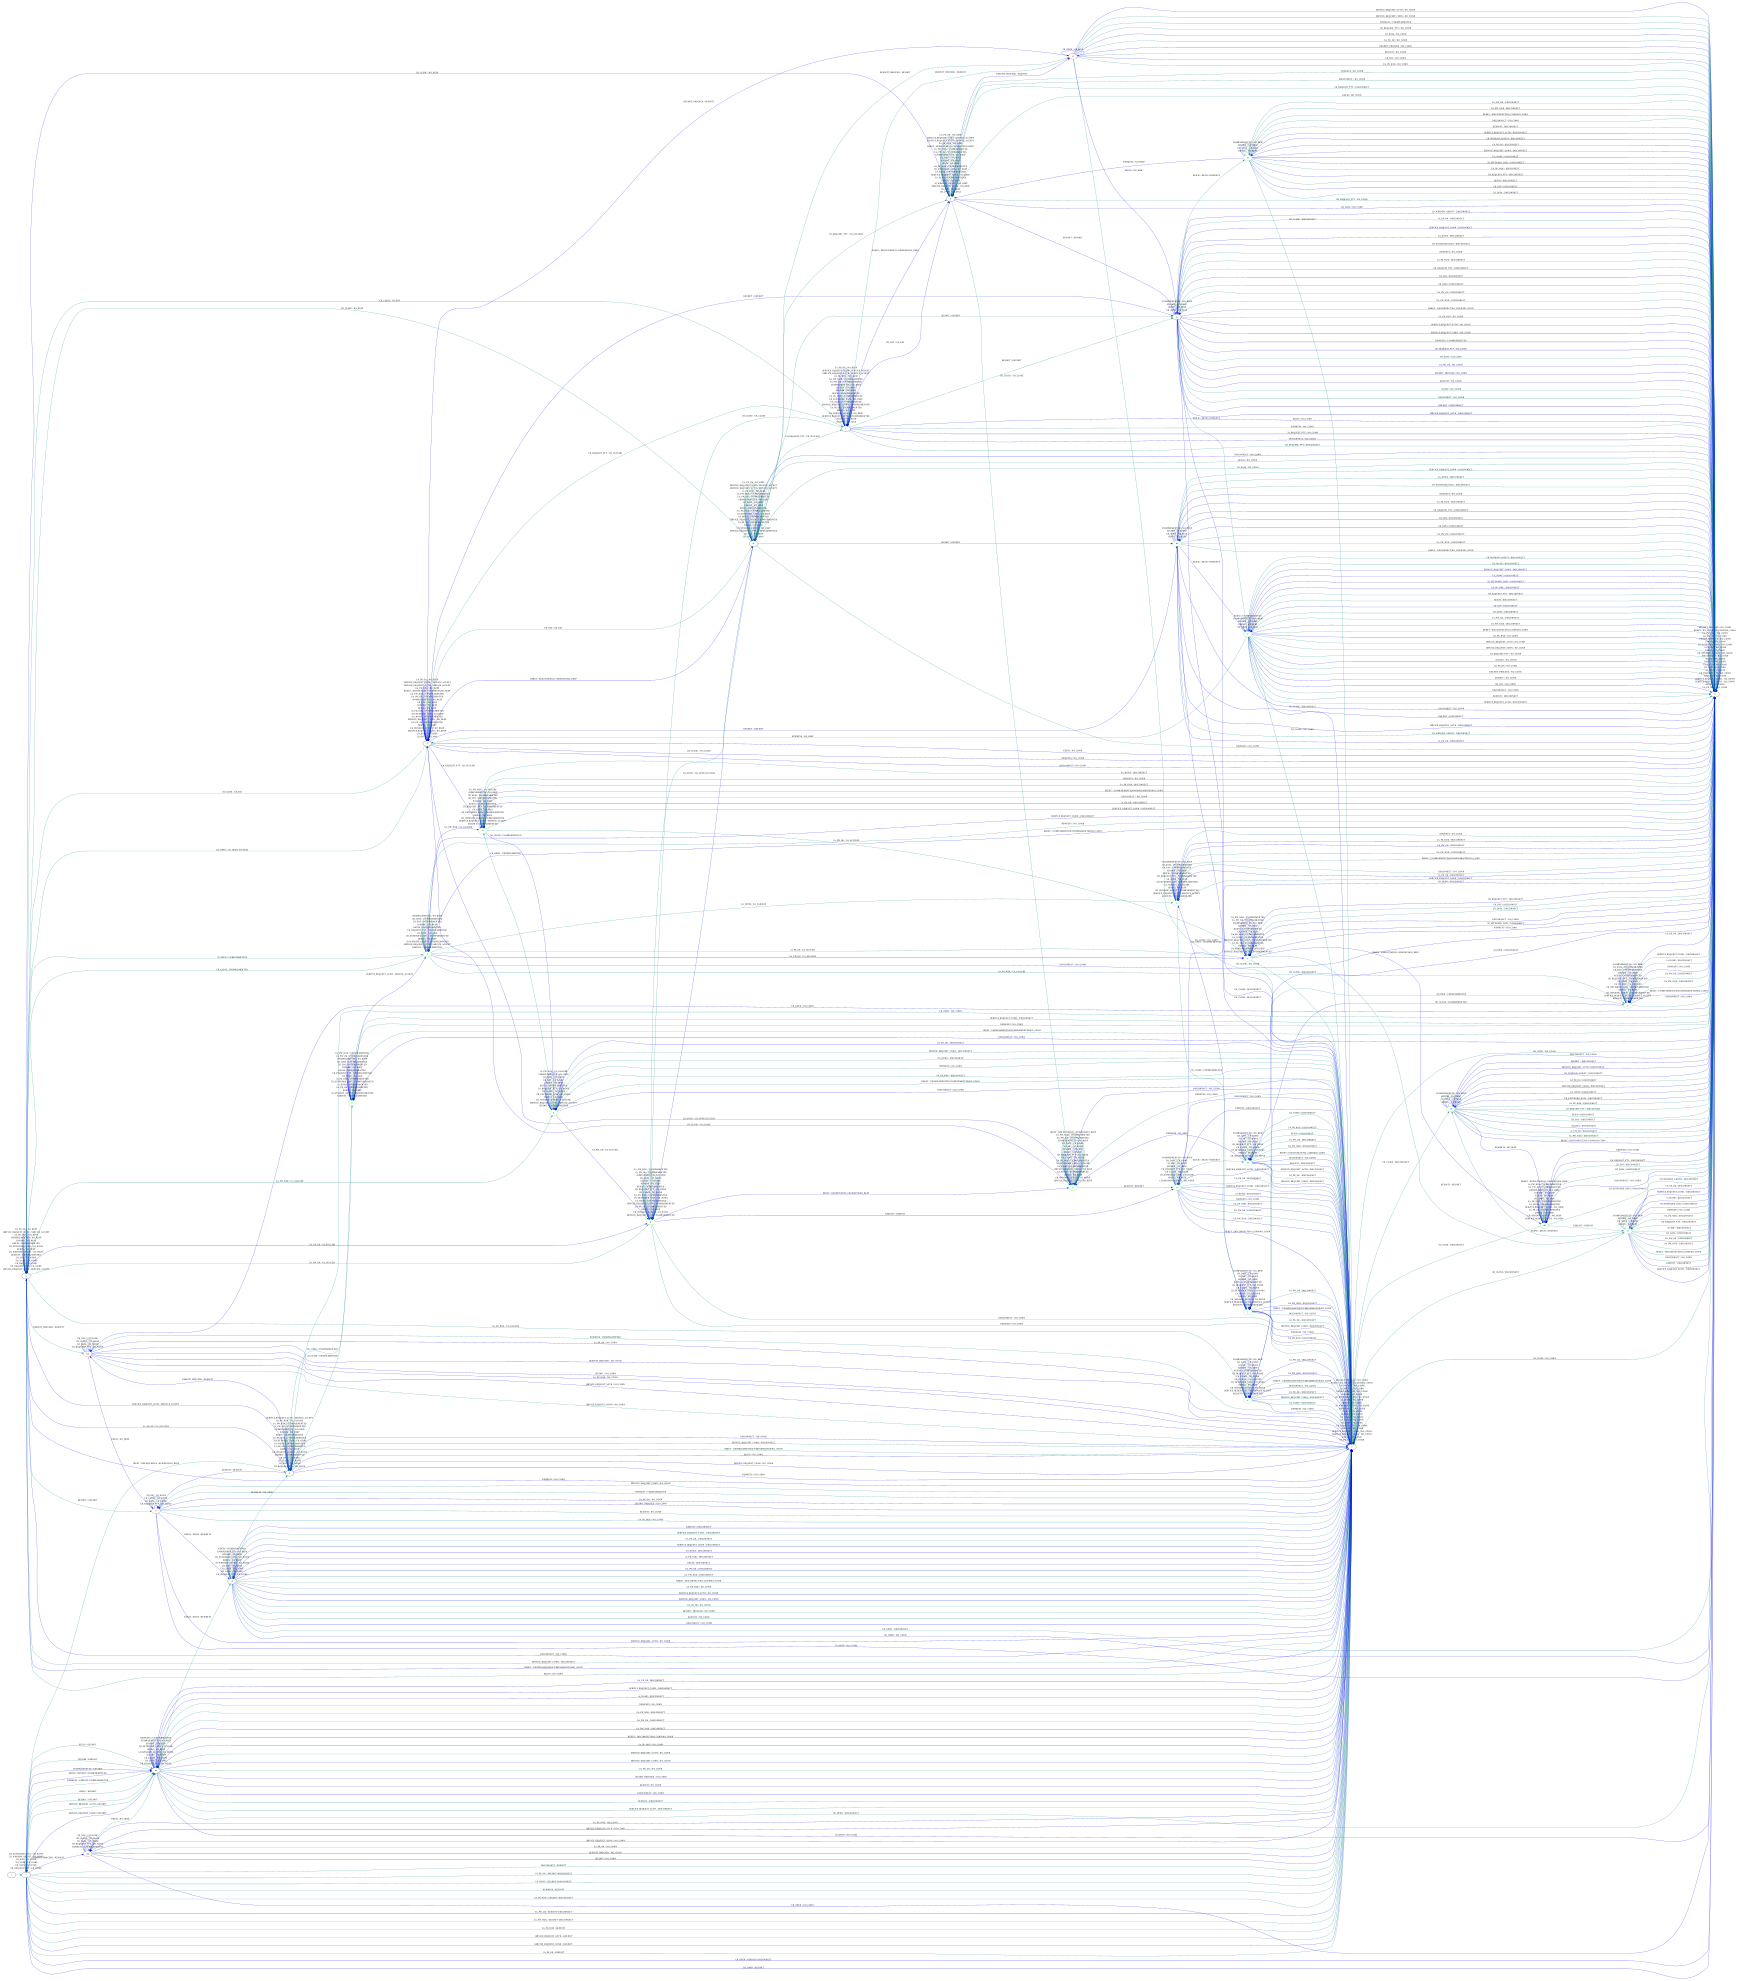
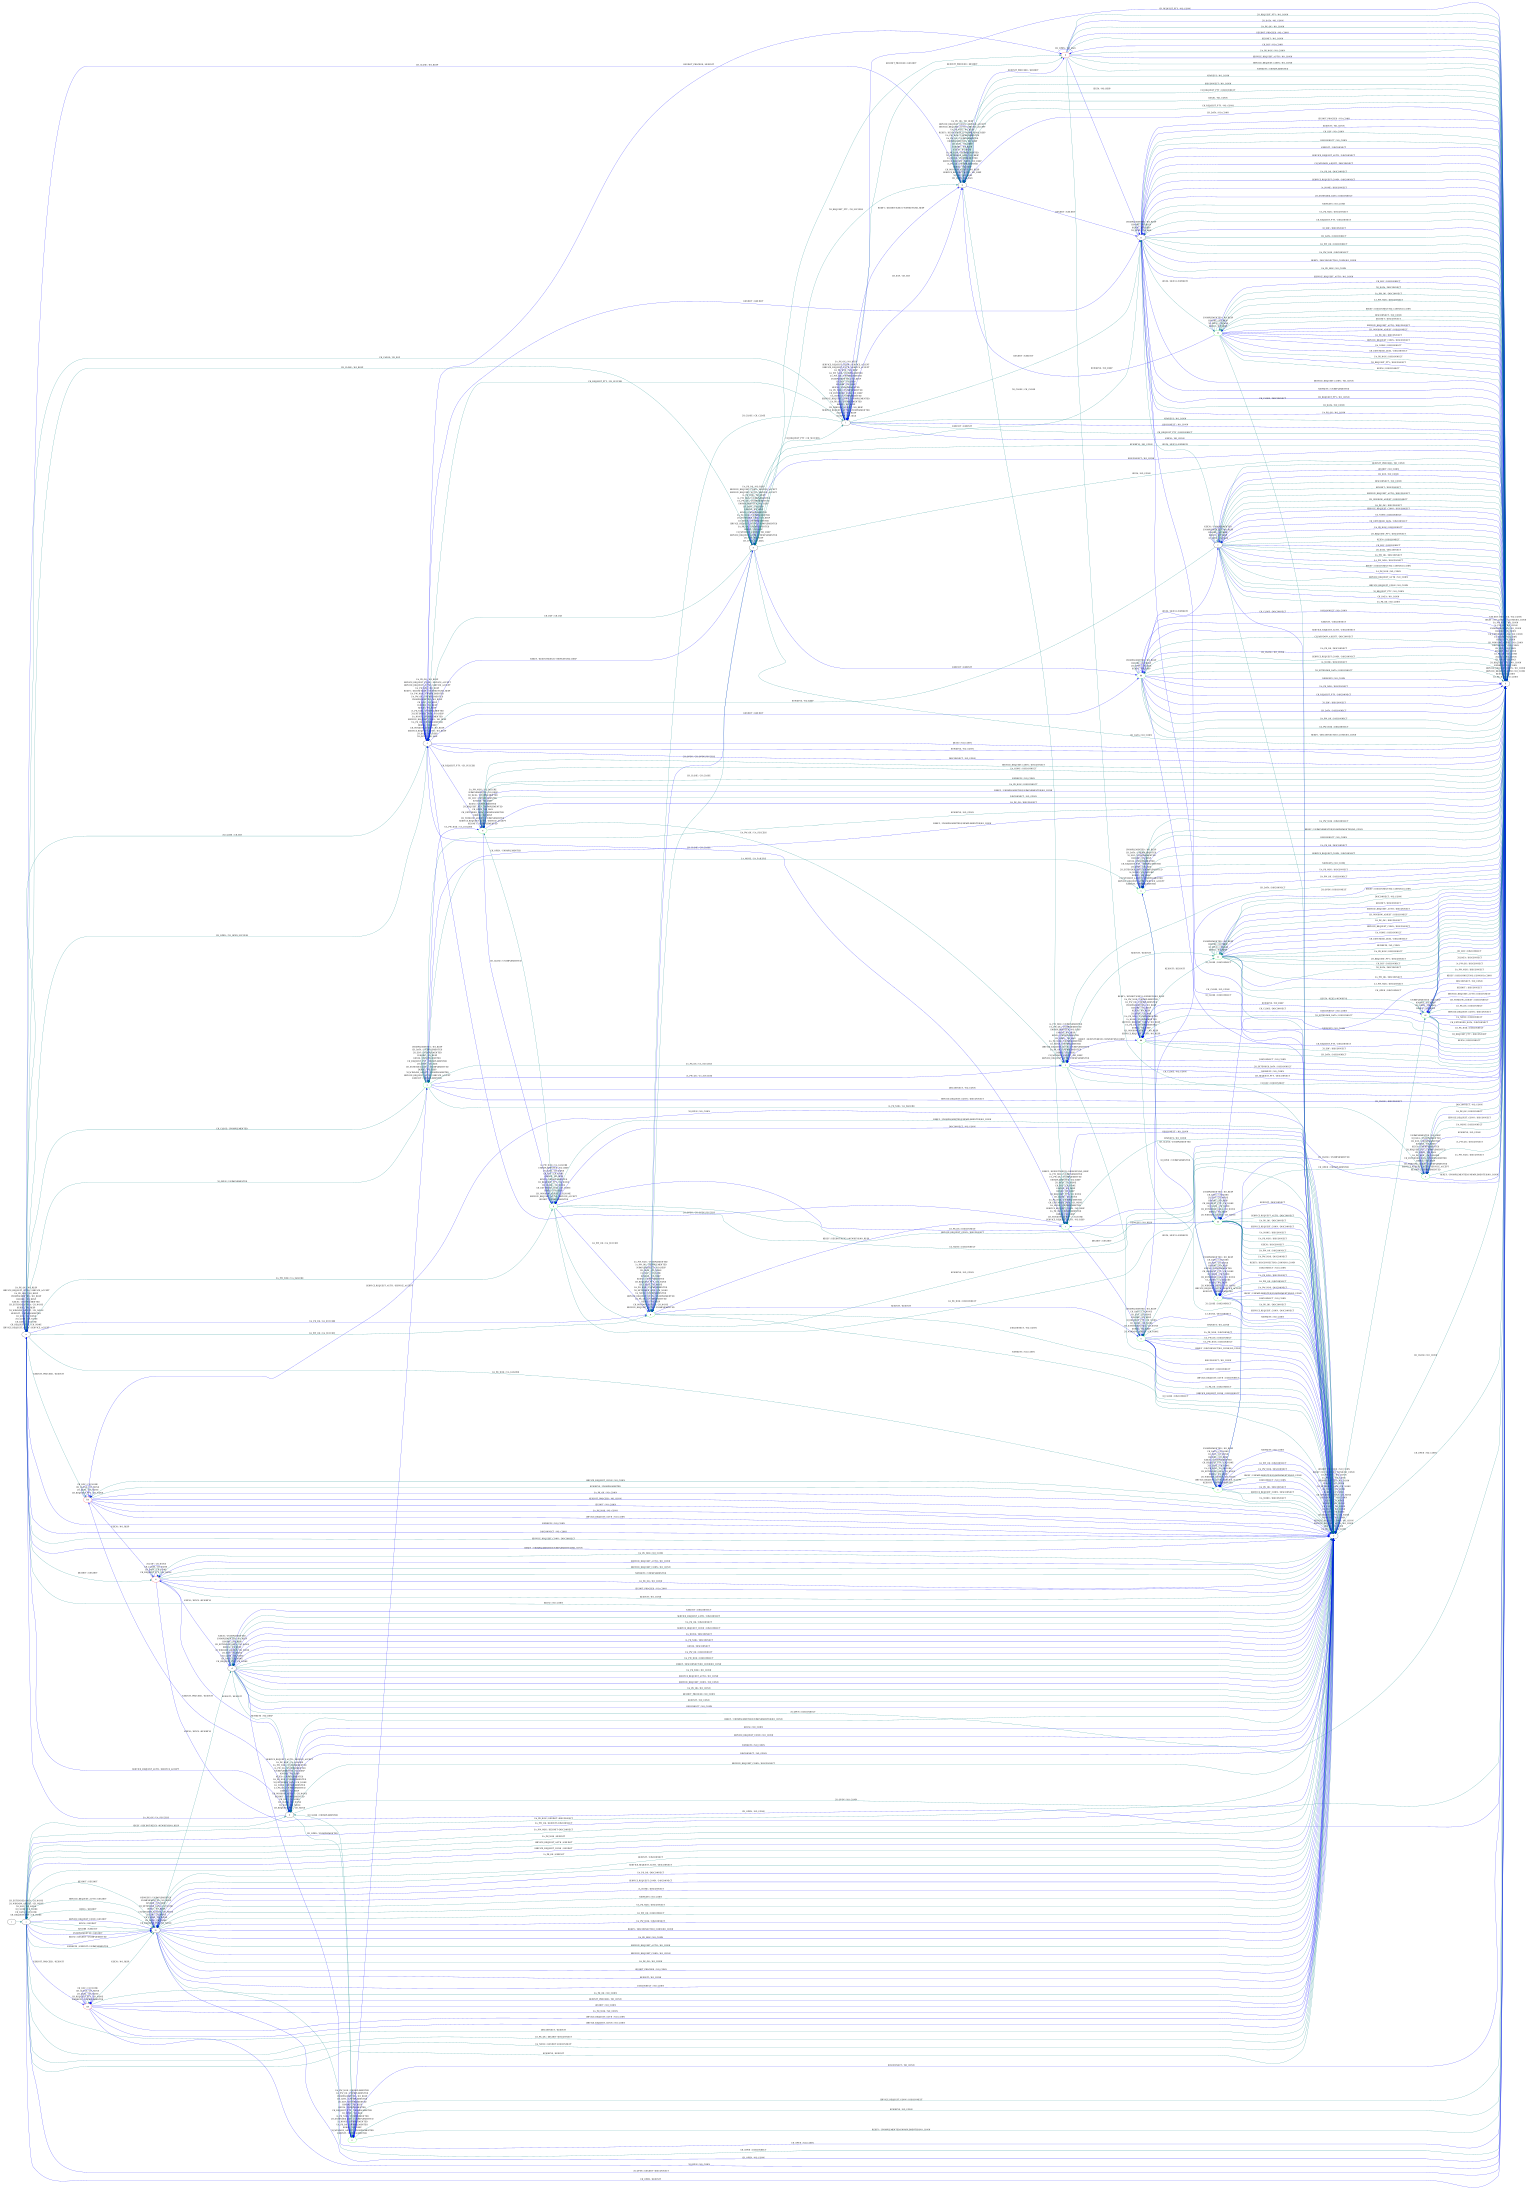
node "c": color green -> black
edge "ee" -> "dd": reversed
